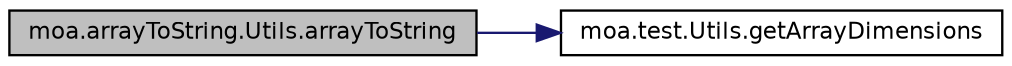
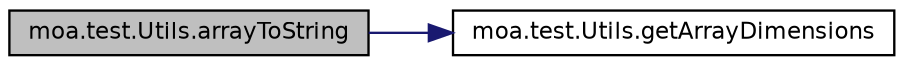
node "moa.arrayToString.Utils.arrayToString": label "moa.arrayToString.Utils.arrayToString" -> "moa.test.Utils.arrayToString"
